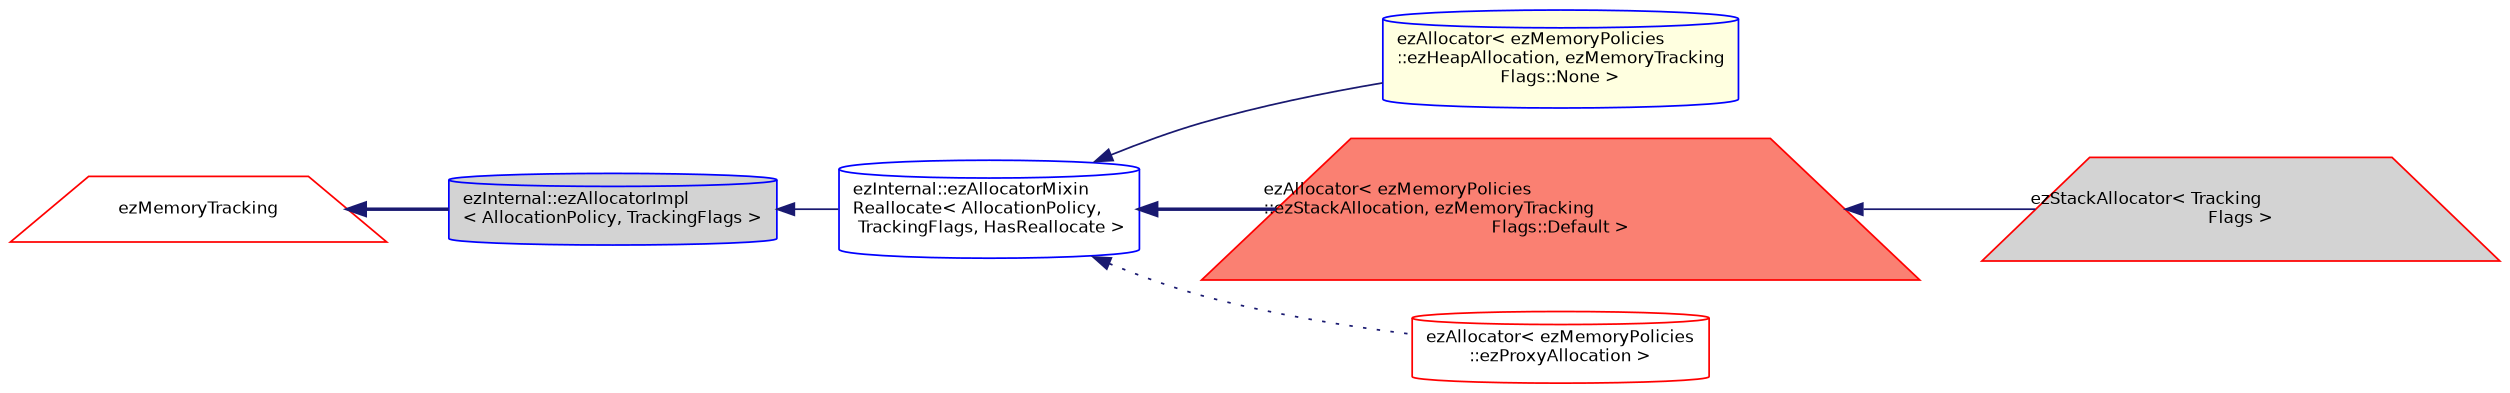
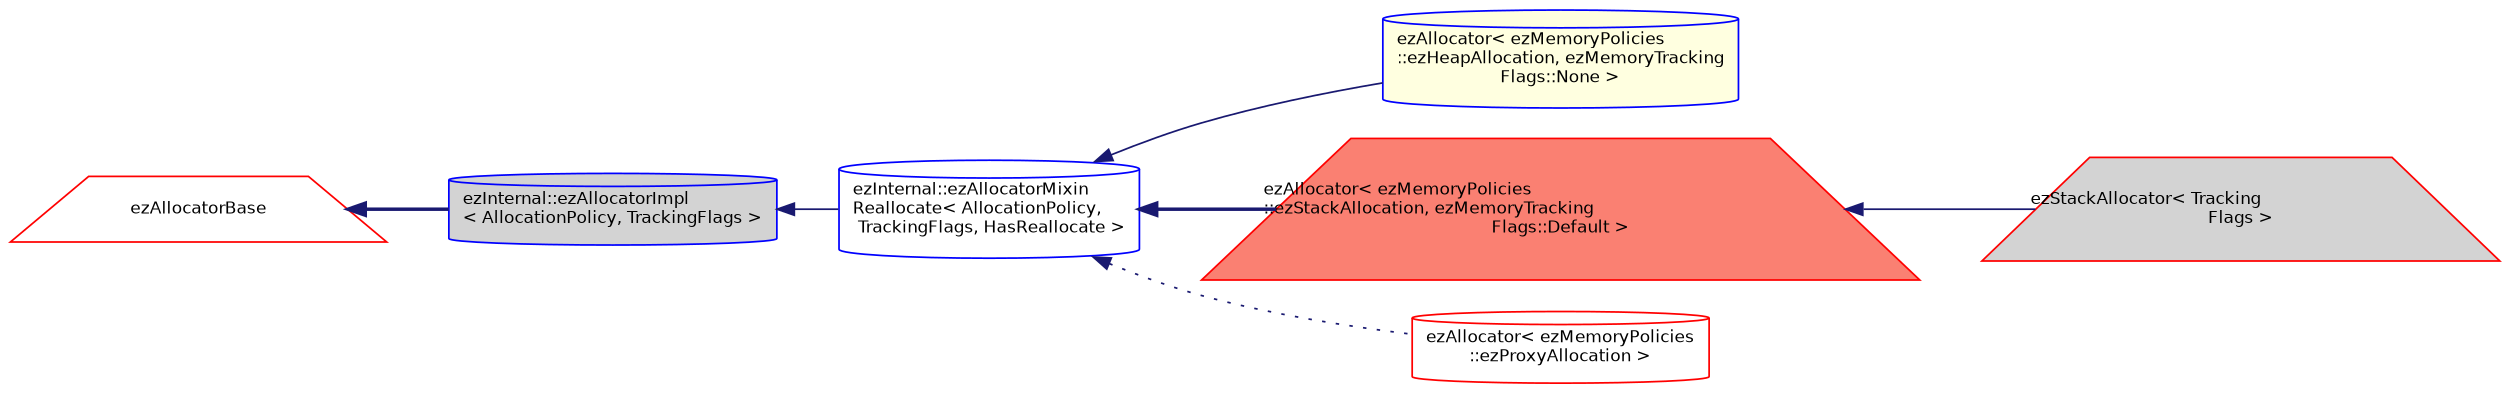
node "ezMemoryTracking": label "ezMemoryTracking" -> "ezAllocatorBase"
